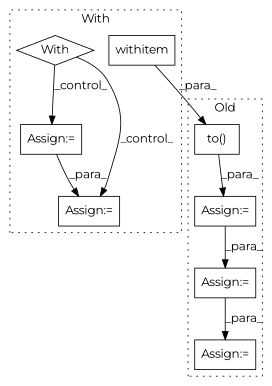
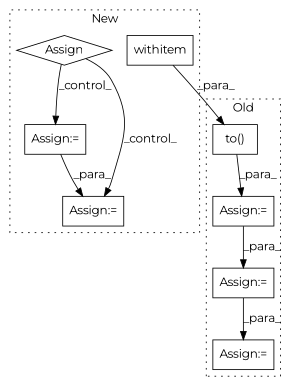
cluster "With": label "With" -> "New"
node "With": label "With" -> "Assign"
